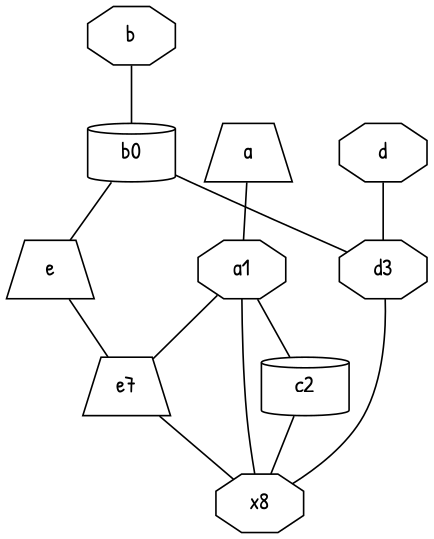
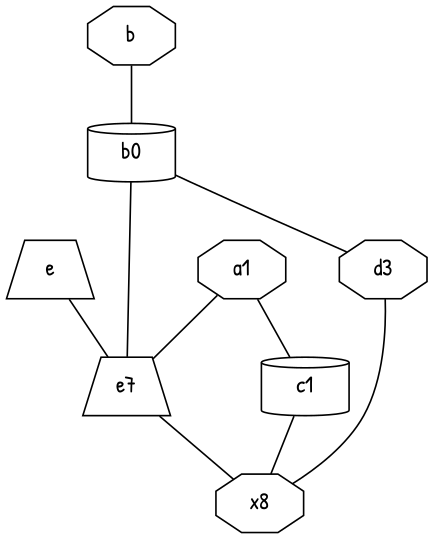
node "a": removed
node "d": removed
edge "b0" -- "e": now "b0" -- "e7"
node "c2": label "c2" -> "c1"
edge "a1" -- "x8": removed
